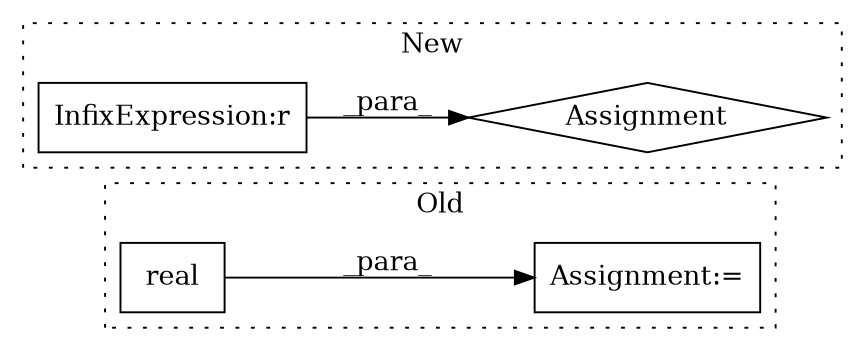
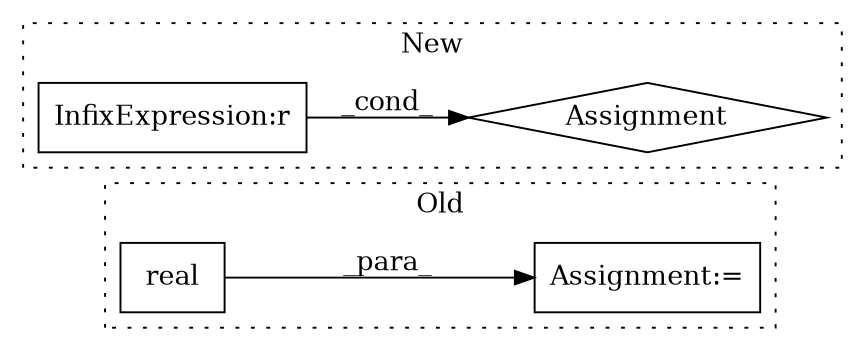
edge "InfixExpression:r" -> "Assignment": label "_para_" -> "_cond_"
